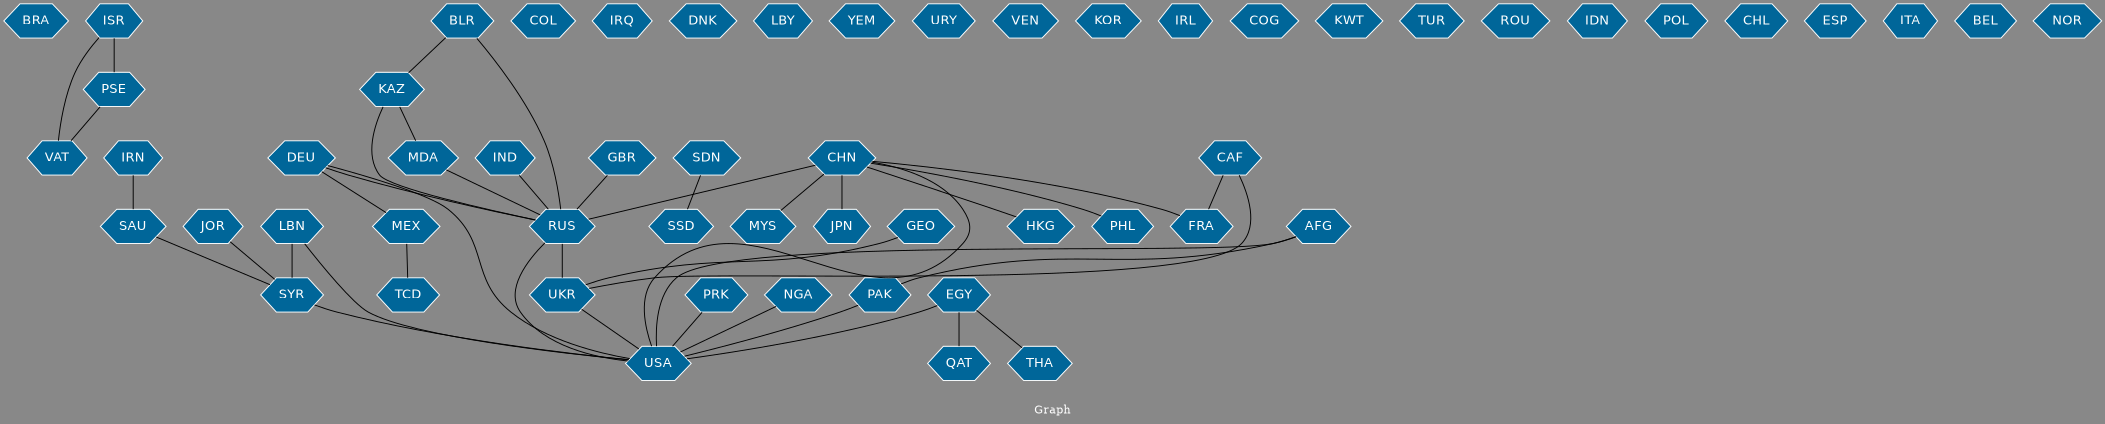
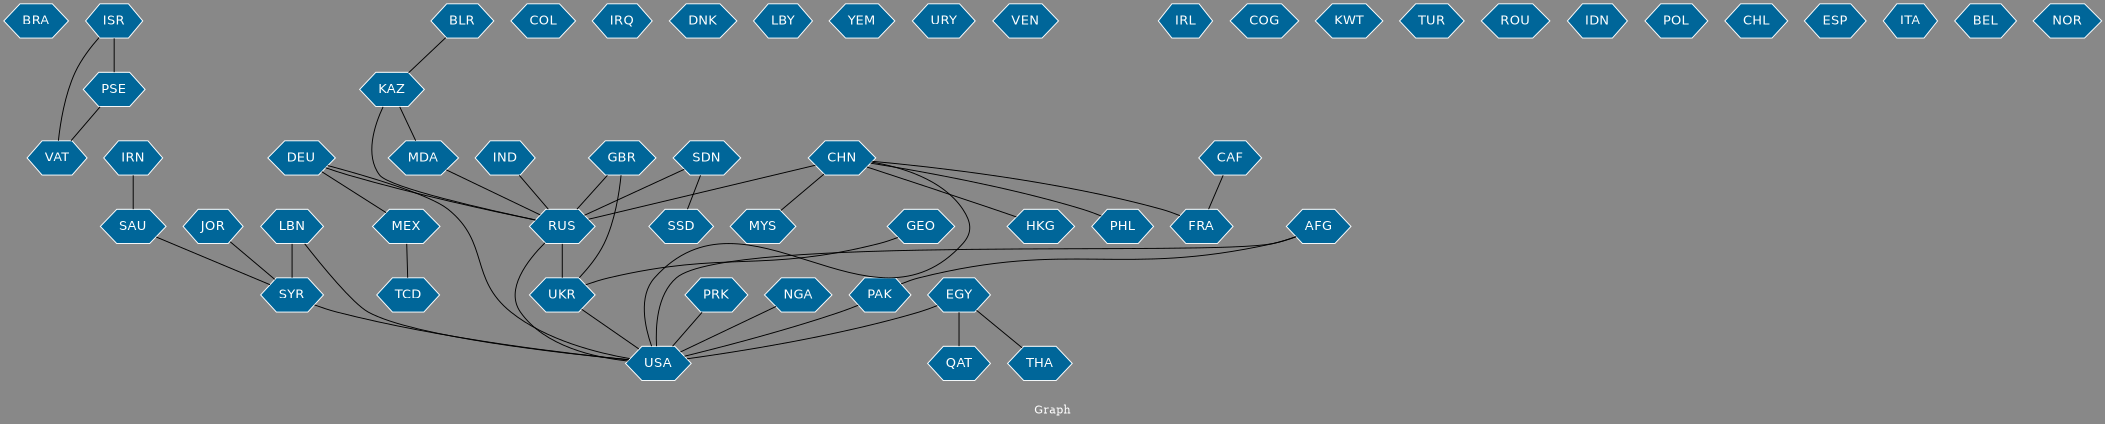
node "KOR": removed
edge "BLR" -- "RUS": now "SDN" -- "RUS"
node "JPN": removed
edge "CAF" -- "UKR": now "GBR" -- "UKR"
